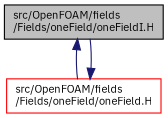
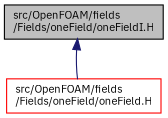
edge "src/OpenFOAM/fields /Fields/oneField/oneFieldI.H" -> "src/OpenFOAM/fields /Fields/oneField/oneField.H": removed
